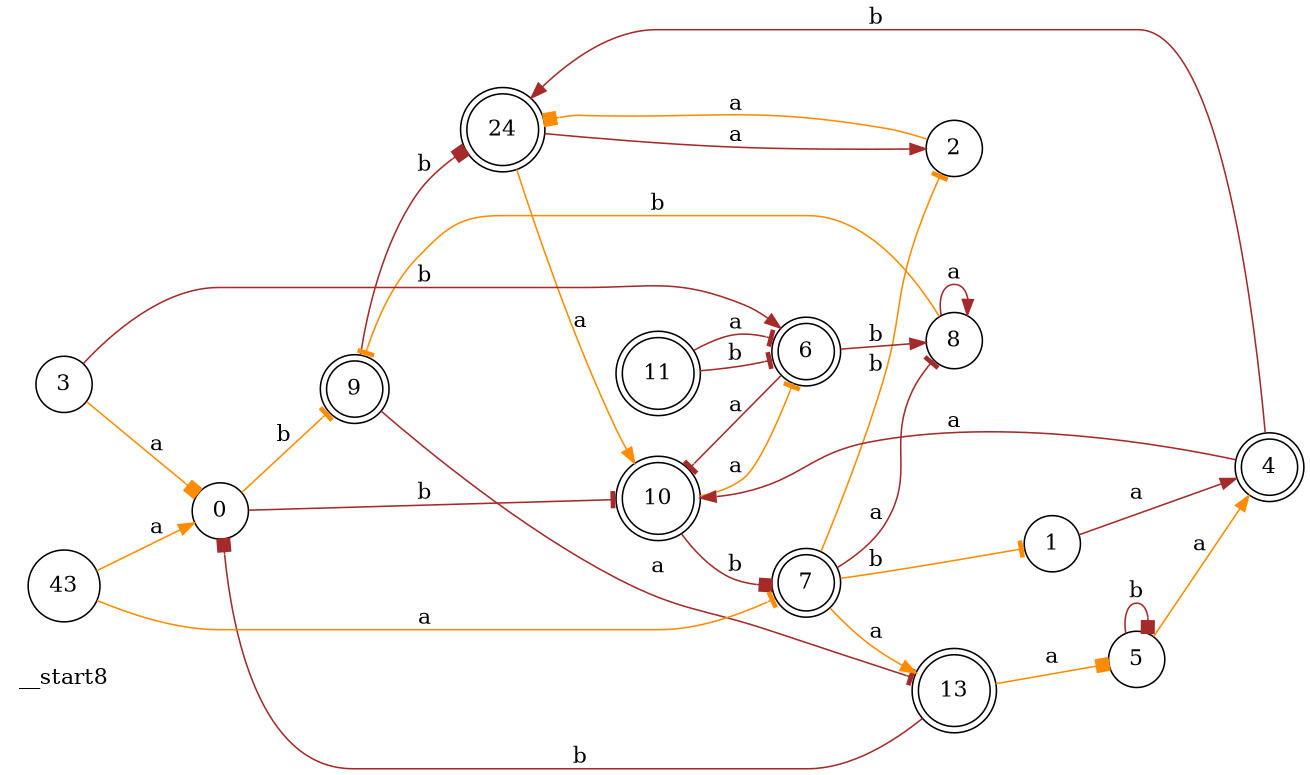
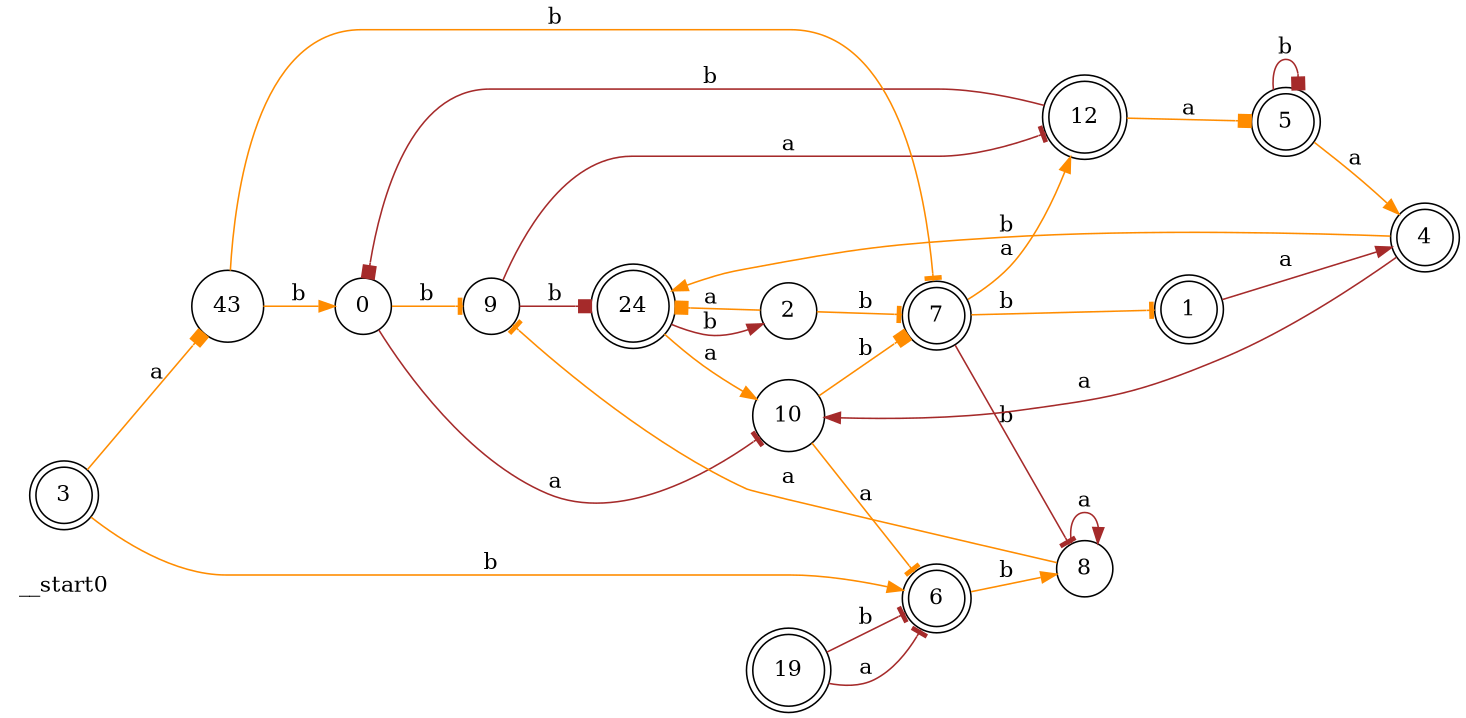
edge "4" -> "24": color brown -> darkorange
edge "24" -> "2": label "a" -> "b"
edge "8" -> "9": label "b" -> "a"
edge "3" -> "6": color brown -> darkorange
edge "6" -> "8": color brown -> darkorange
edge "7" -> "2": reversed
node "11": label "11" -> "19"
node "3": shape circle -> doublecircle
node "9": shape doublecircle -> circle
edge "6" -> "10": removed, label "a"
edge "3" -> "0": now "3" -> "43"
edge "0" -> "10": label "b" -> "a"
node "10": shape doublecircle -> circle
edge "7" -> "8": label "a" -> "b"
edge "43" -> "0": label "a" -> "b"
node "1": shape circle -> doublecircle
edge "10" -> "7": color brown -> darkorange
edge "43" -> "7": label "a" -> "b"
node "5": shape circle -> doublecircle
node "__start8": label "__start8" -> "__start0"
node "13": label "13" -> "12"
